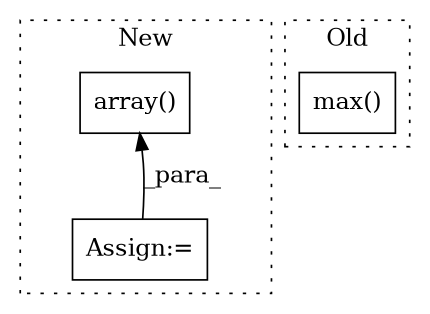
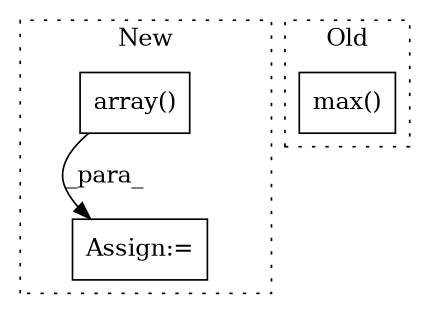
edge "Assign:=" -> "array()": reversed
